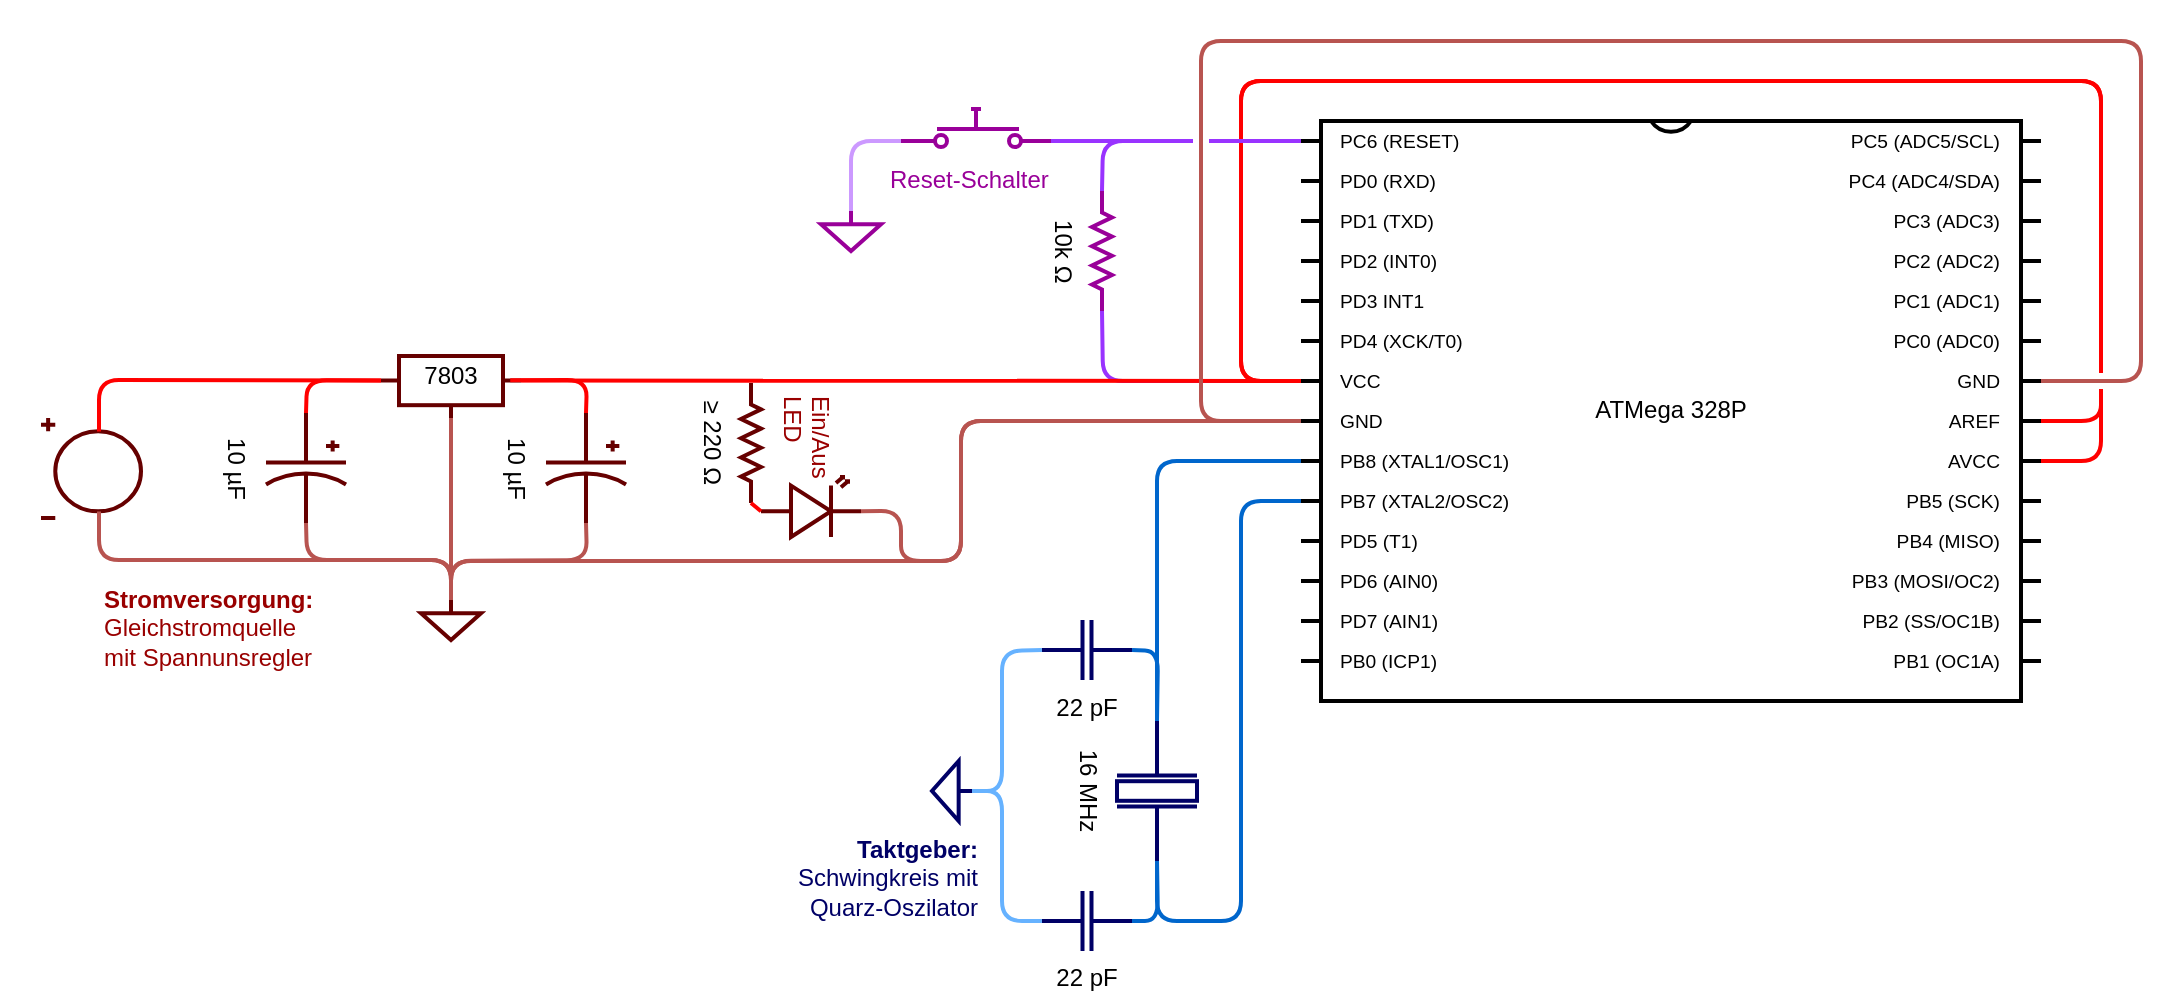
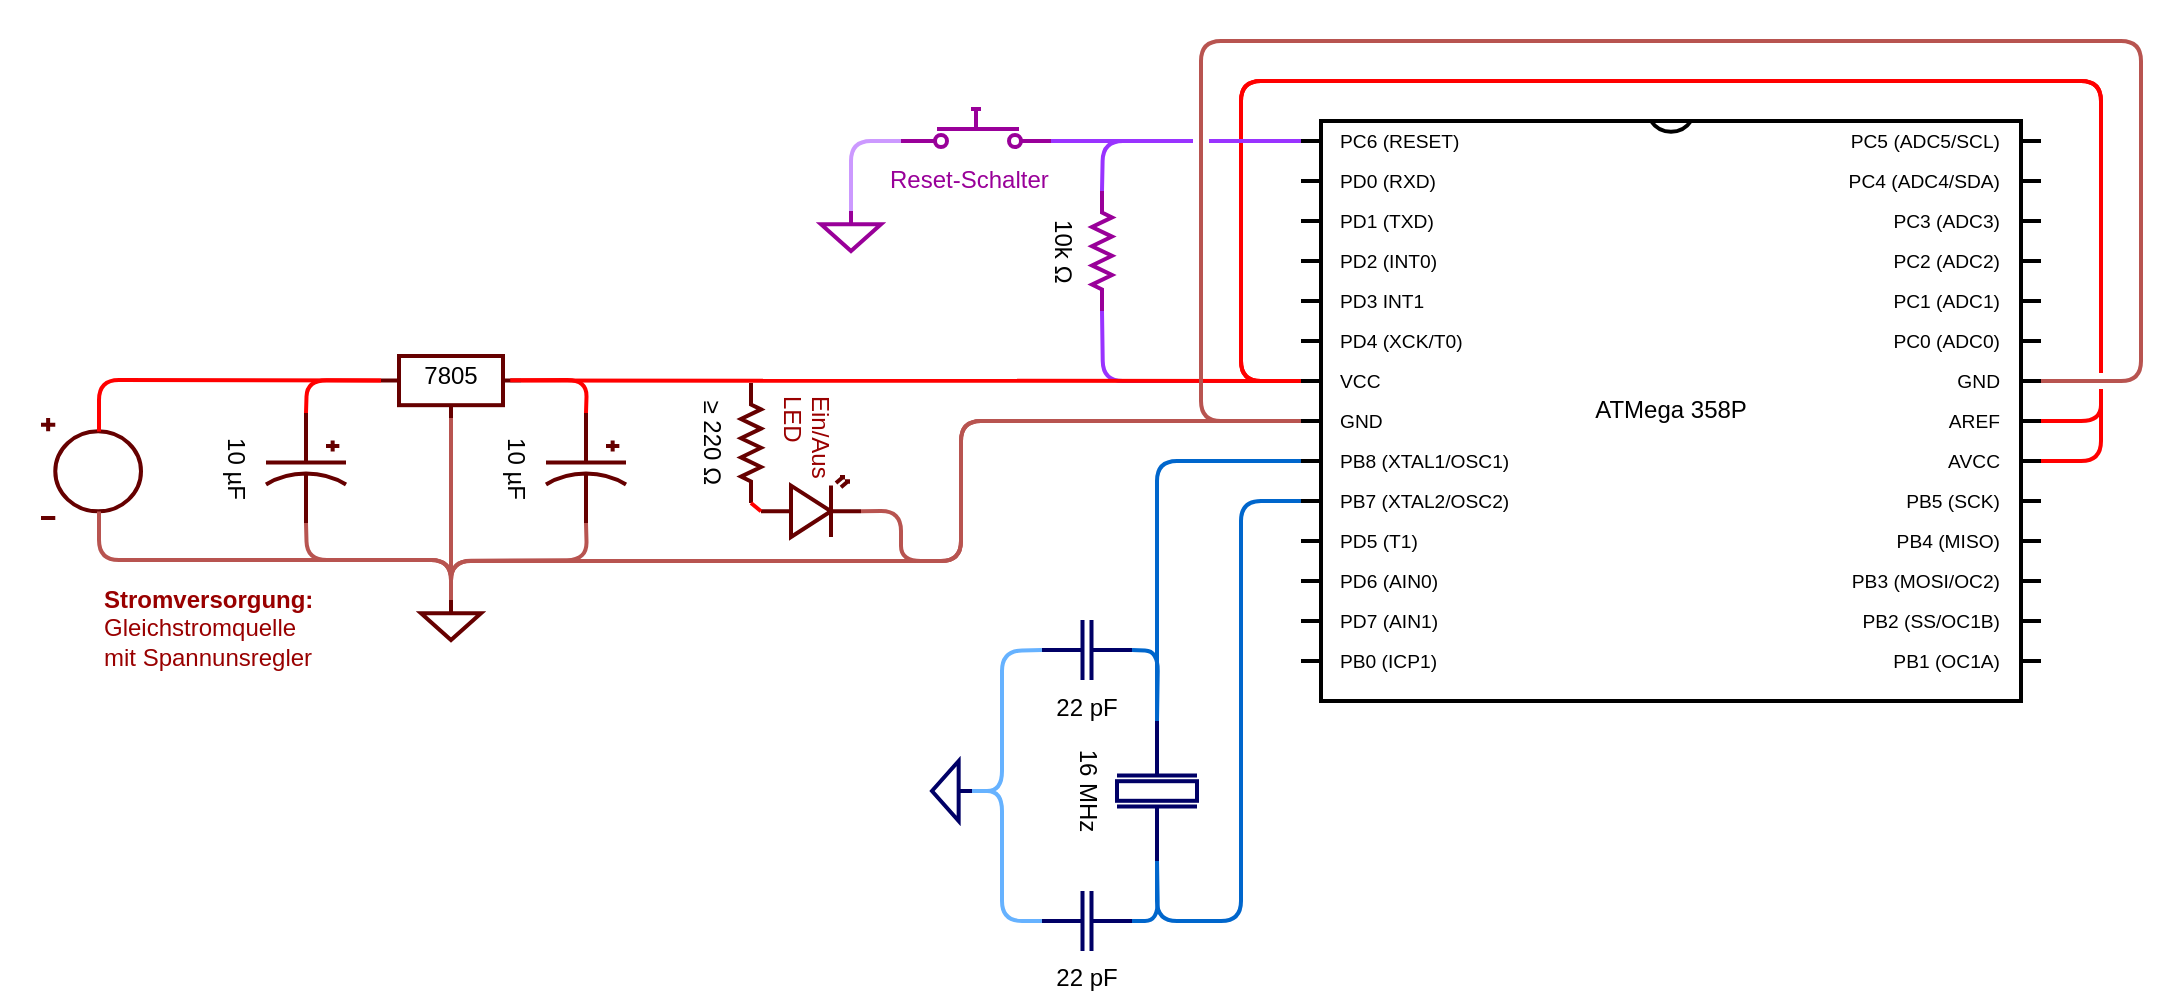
node "ATMega 328P": label "ATMega 328P" -> "ATMega 358P"
node "7803": label "7803" -> "7805"
node "Taktgeber: Schwingkreis mit Quarz-Oszilator": removed
